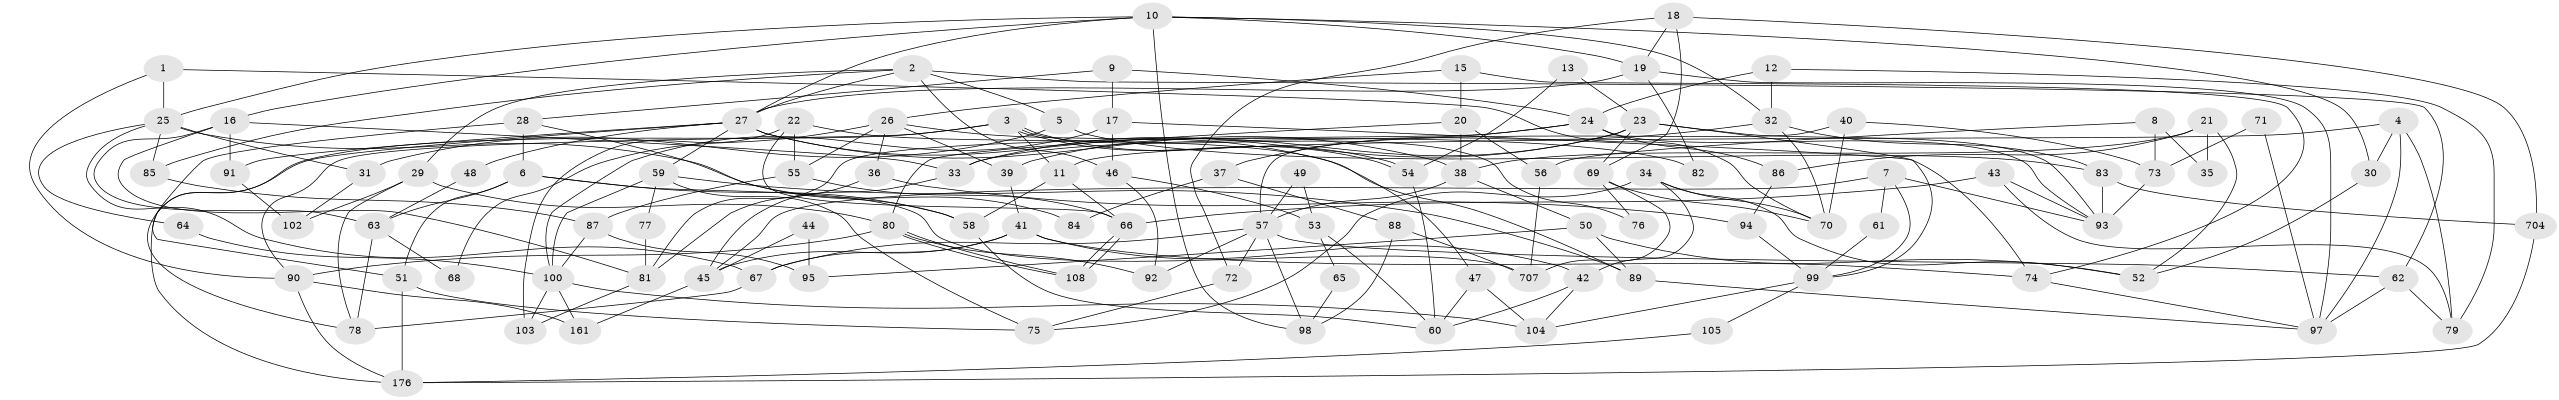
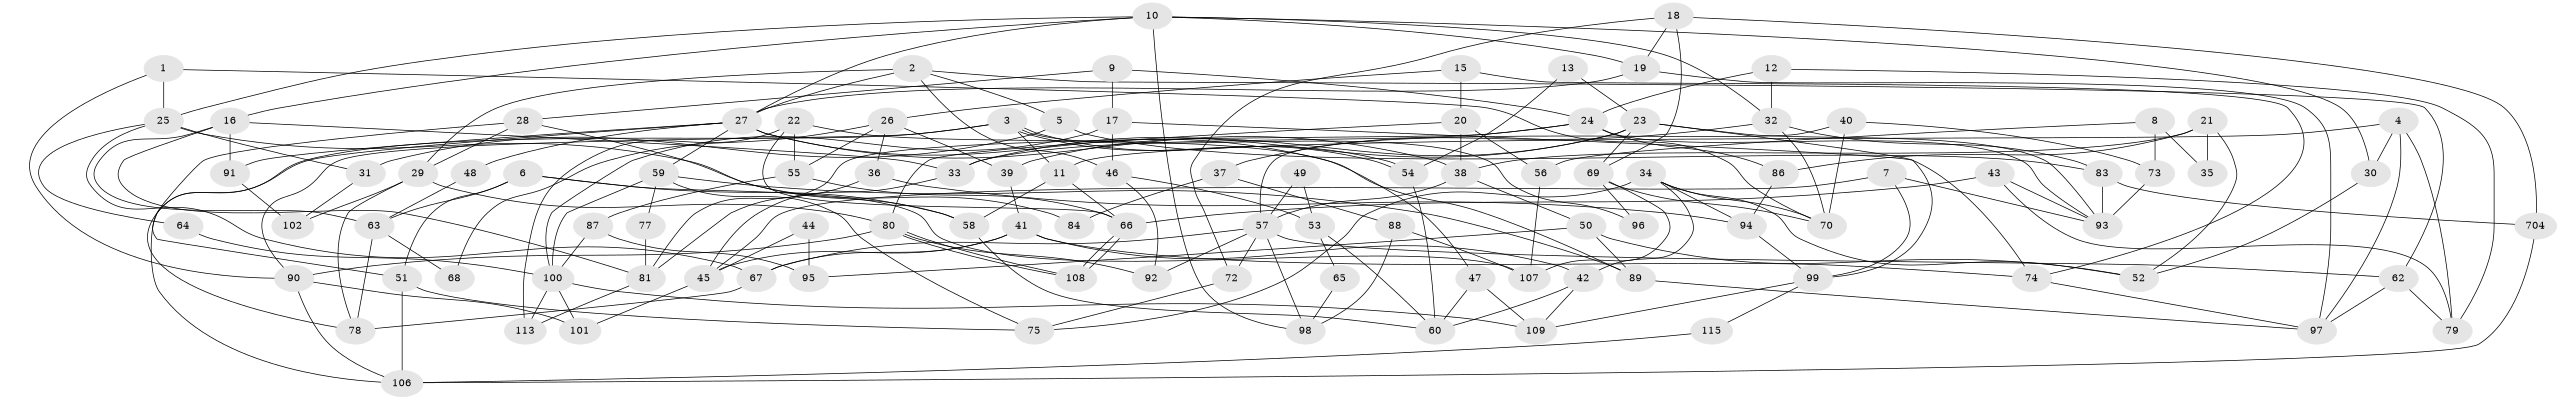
node "71": removed
edge "28" -- "6": now "28" -- "29"
node "85": removed
node "82": removed
edge "34" -- "94": added
node "76": label "76" -> "96"
node "61": removed
node "707": label "707" -> "107"
node "103": label "103" -> "113"
node "161": label "161" -> "101"
node "104": label "104" -> "109"
node "105": label "105" -> "115"
node "176": label "176" -> "106"
